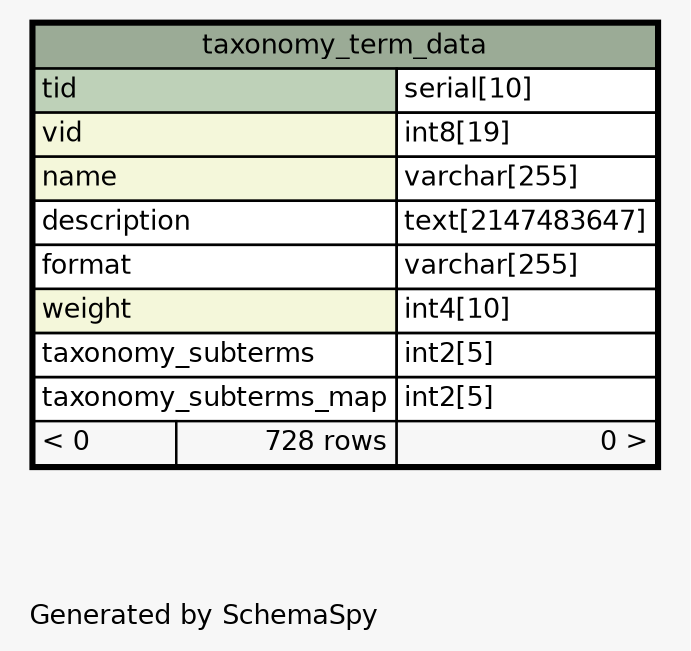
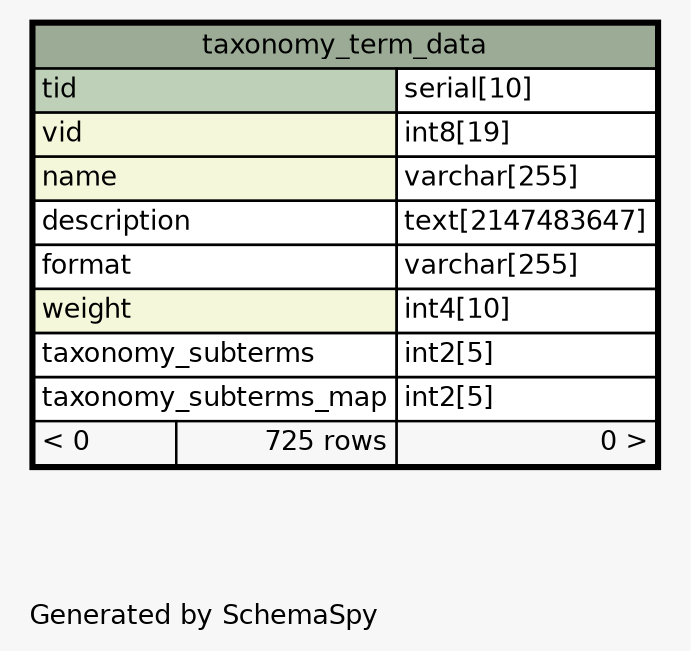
node "taxonomy_term_data": text "728 rows" -> "725 rows"
